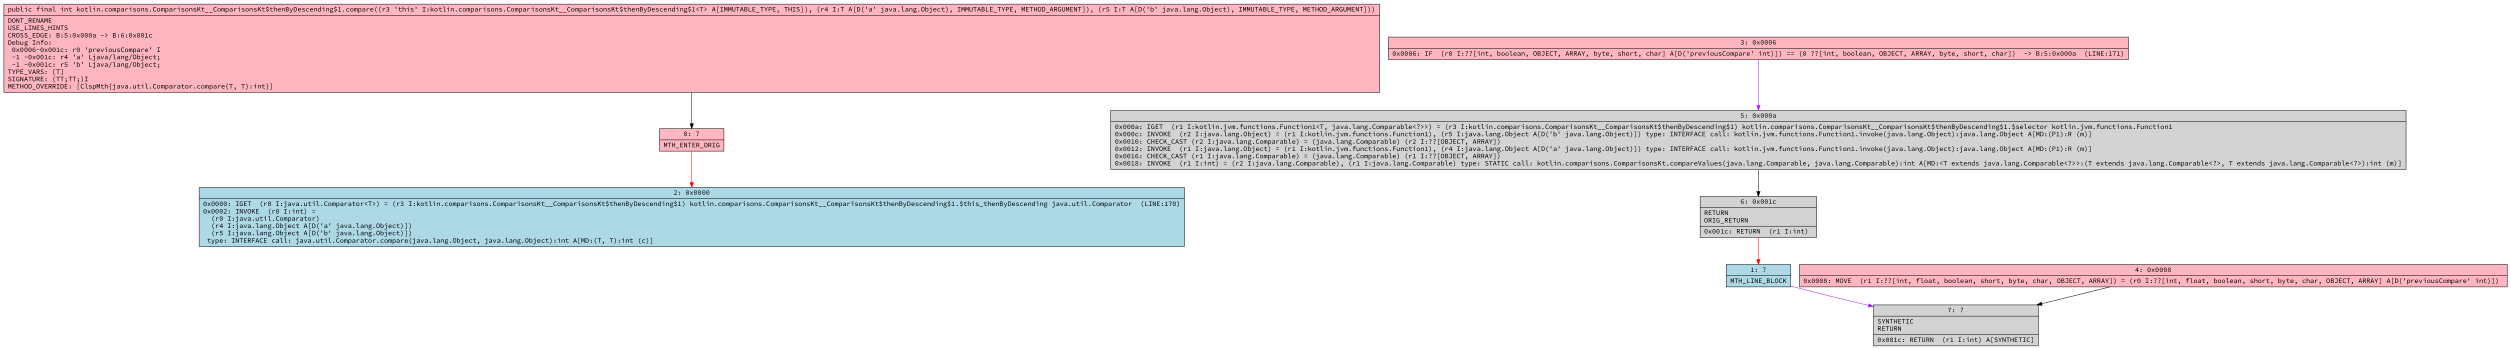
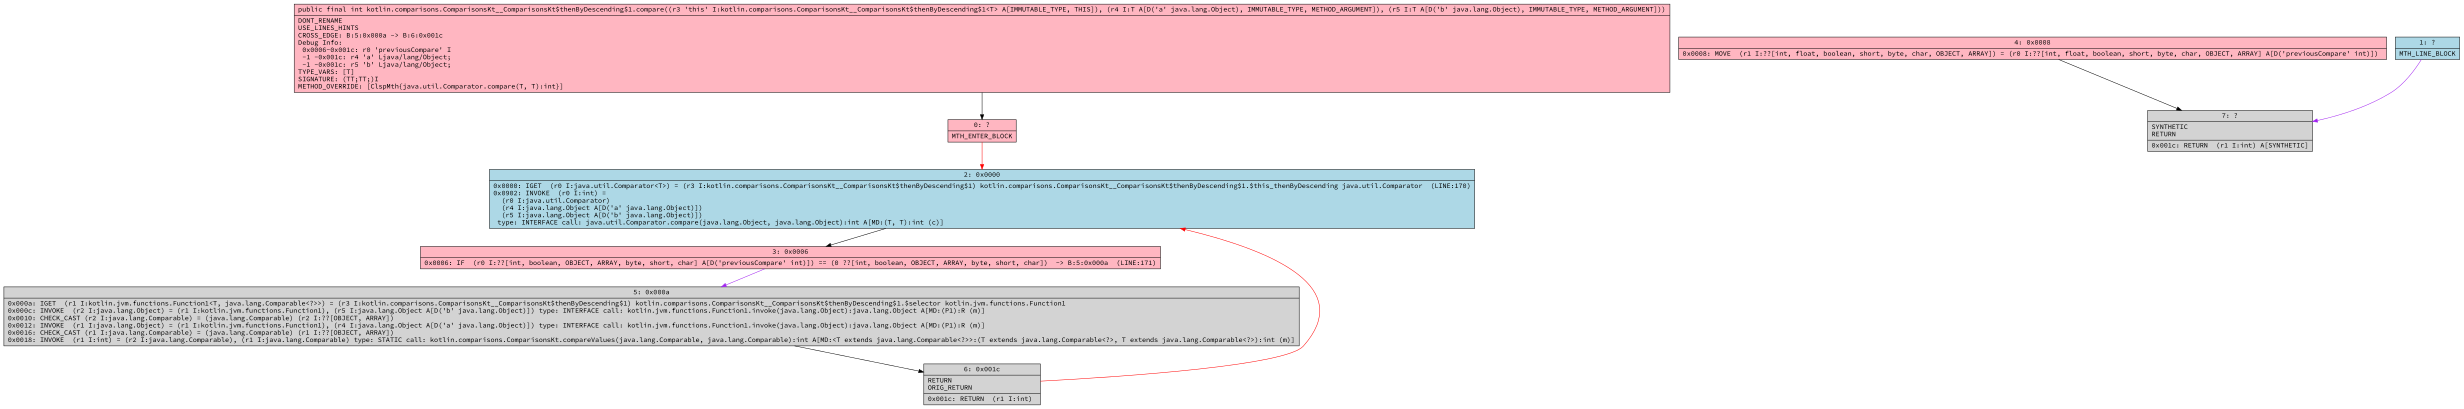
node "0: ?": text "MTH_ENTER_ORIG" -> "MTH_ENTER_BLOCK"
node "2: 0x0000": text "0x0002: INVOKE  (r0 I:int) =" -> "0x0902: INVOKE  (r0 I:int) ="
edge "2: 0x0000" -> "3: 0x0006": added
edge "6: 0x001c" -> "1: ?": now "6: 0x001c" -> "2: 0x0000"
